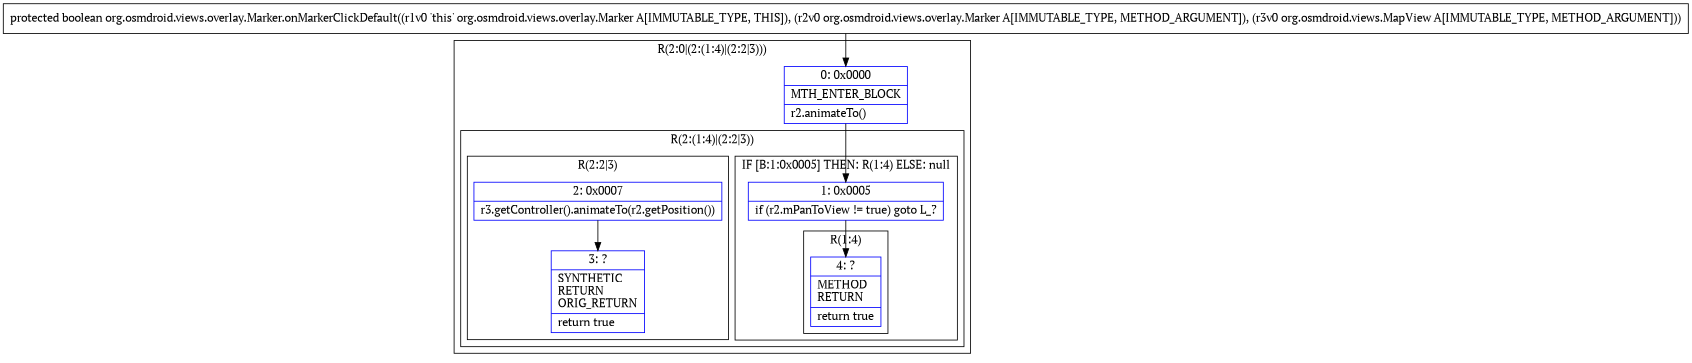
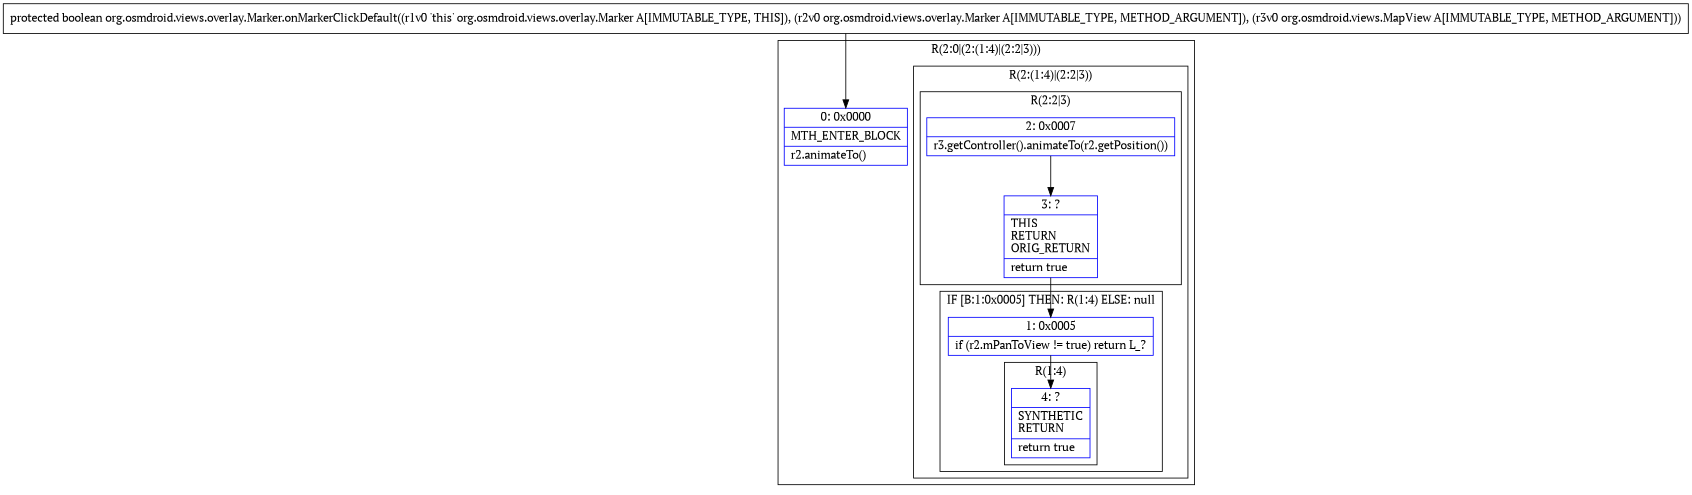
edge "0: 0x0000" -> "1: 0x0005": now "3: ?" -> "1: 0x0005"
node "1: 0x0005": text "if (r2.mPanToView != true) goto L_?" -> "if (r2.mPanToView != true) return L_?"
node "3: ?": text "SYNTHETIC" -> "THIS"
node "4: ?": text "METHOD" -> "SYNTHETIC"
